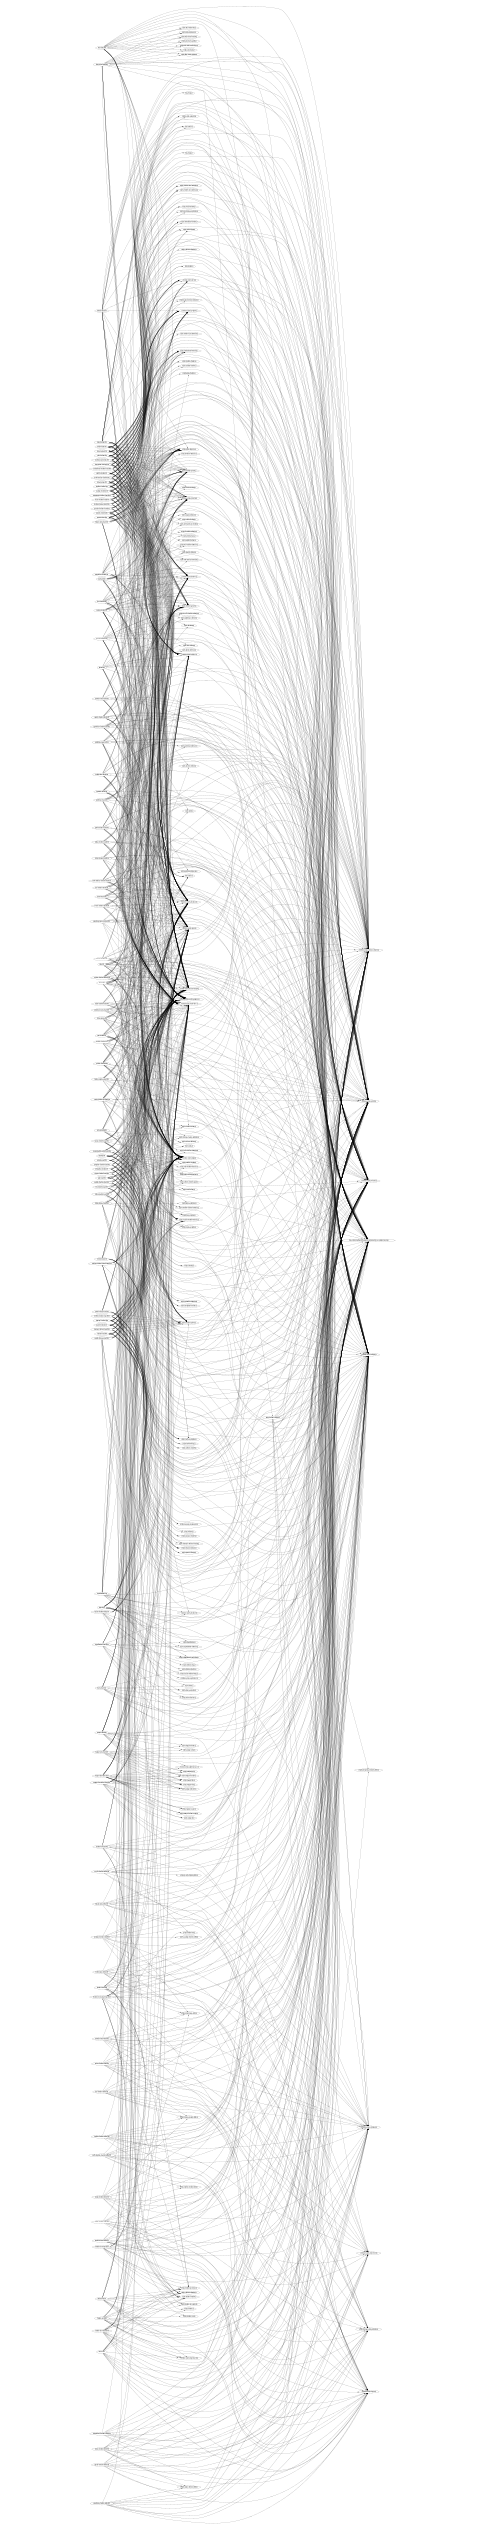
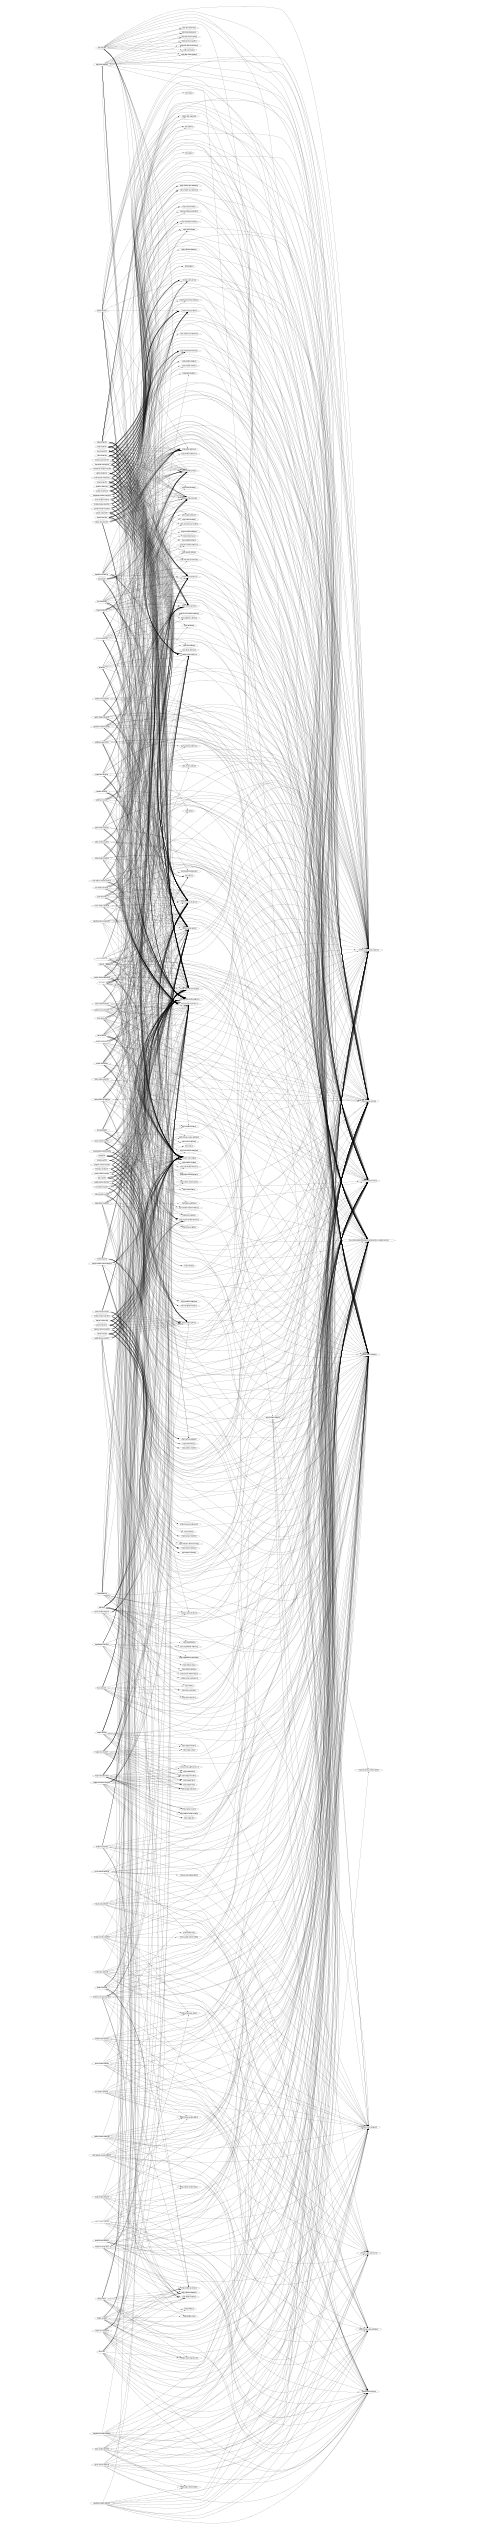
node "scripts/cheskers-10x10-variant.js": removed
